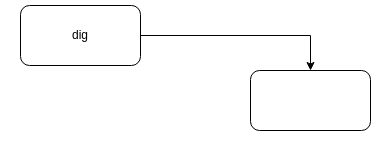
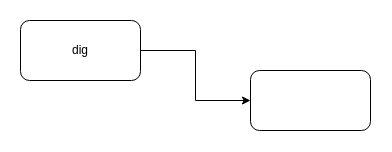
node "dig": moved (81, 36) -> (81, 51)
